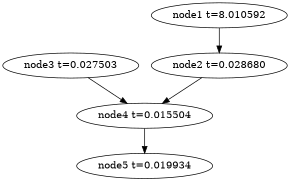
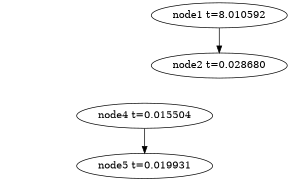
node "node3 t=0.027503": removed
edge "node2 t=0.028680" -> "node4 t=0.015504": removed
node "node5 t=0.019934": label "node5 t=0.019934" -> "node5 t=0.019931"
